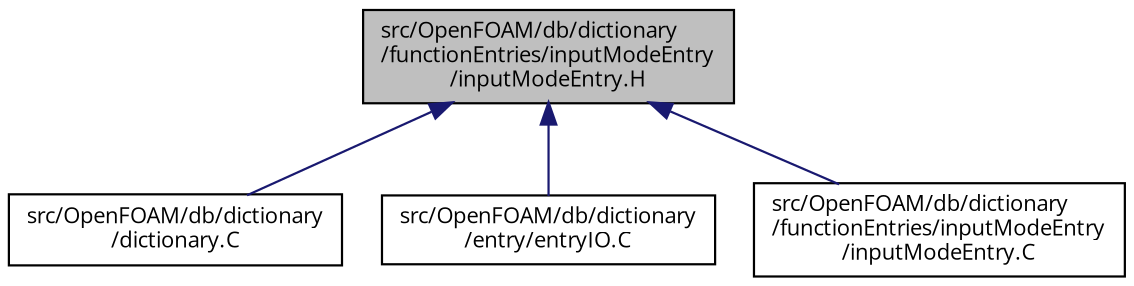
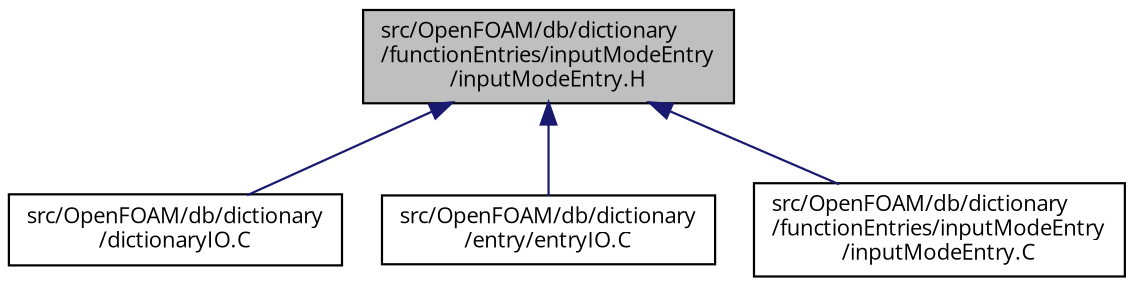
node "src/OpenFOAM/db/dictionary /dictionary.C": label "src/OpenFOAM/db/dictionary /dictionary.C" -> "src/OpenFOAM/db/dictionary /dictionaryIO.C"
